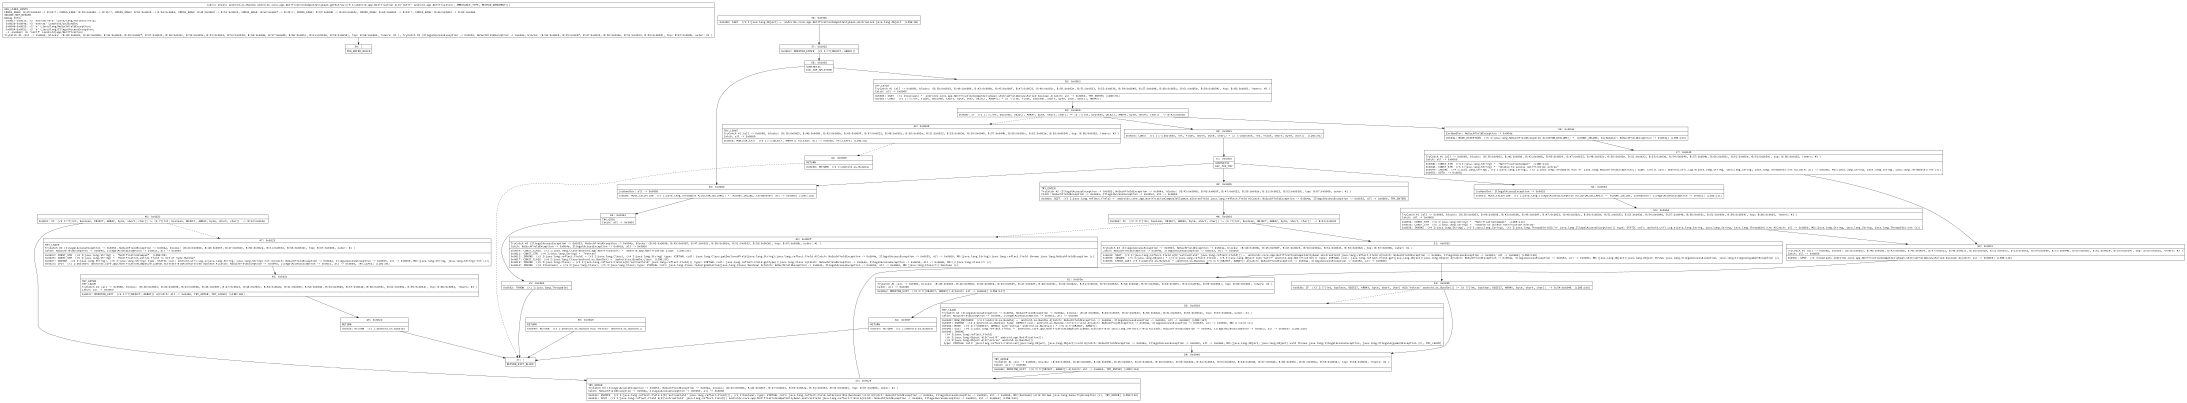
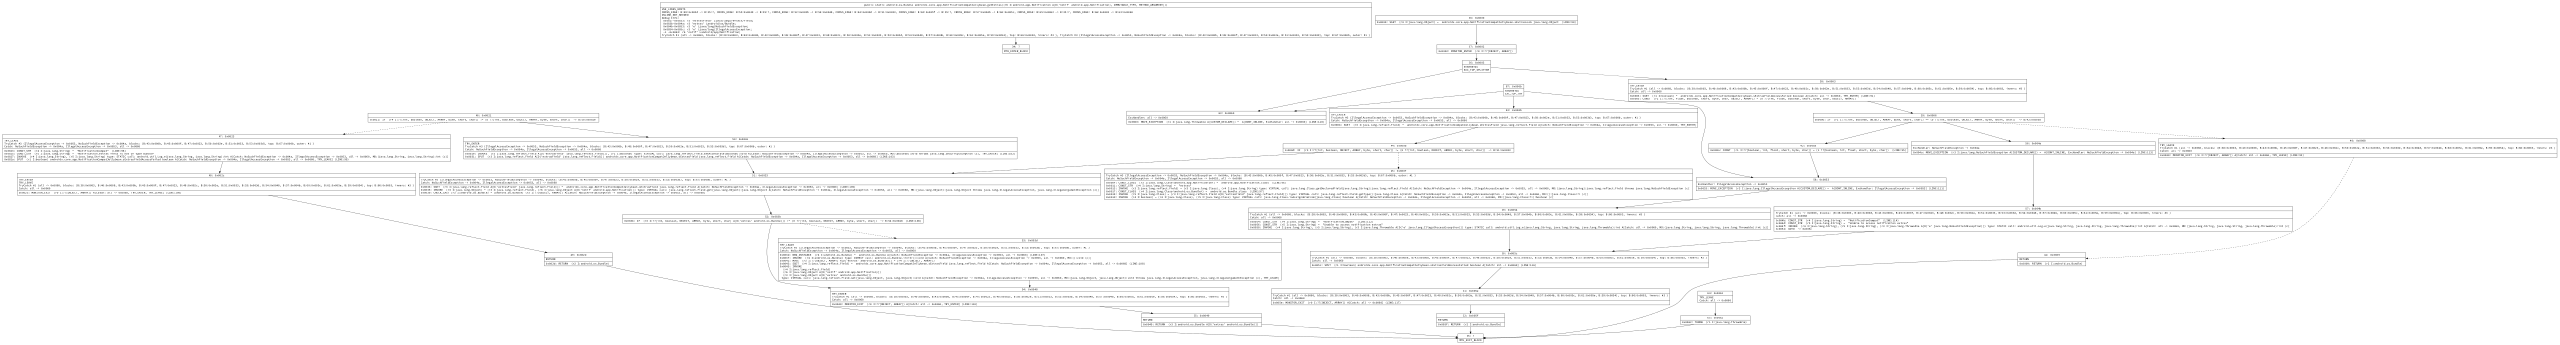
edge "42: 0x000a" -> "67: 0x000b": now "42: 0x000a" -> "58: 0x0053"
edge "41: 0x0009" -> "35: ?": style dashed -> solid
edge "63: 0x0060" -> "64: 0x0061": removed
node "64: 0x0061": text "TRY_GOTO" -> "TRY_LEAVE"
node "35: ?": text "RETURN_EXIT_BLOCK" -> "MTH_EXIT_BLOCK"
edge "54: 0x0048" -> "50: 0x002e": now "54: 0x0048" -> "55: 0x0049"
